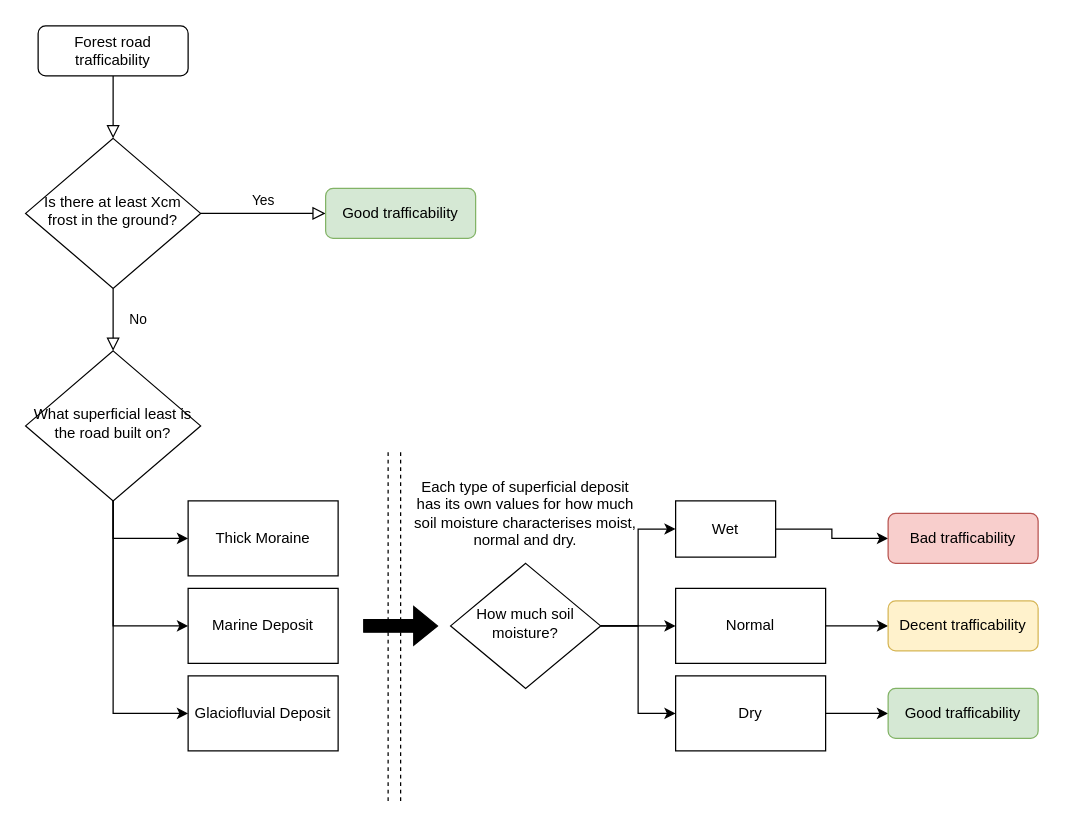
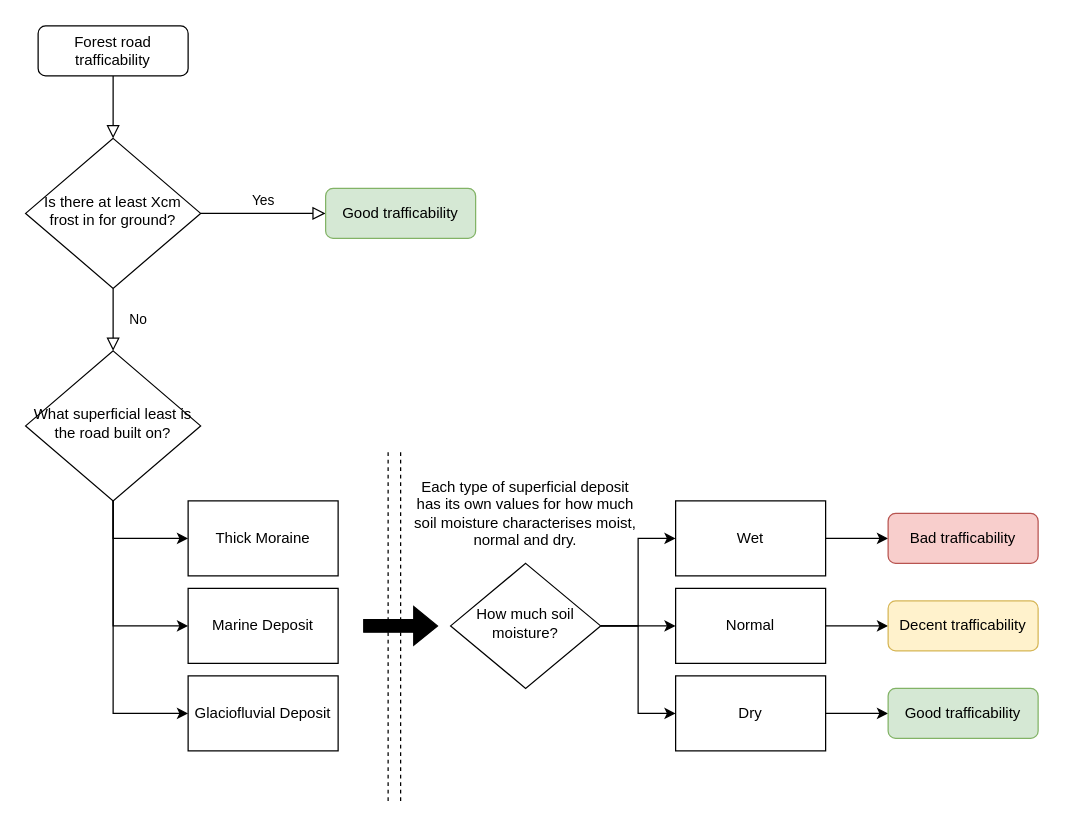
node "Is there at least Xcm frost in the ground?": label "Is there at least Xcm frost in the ground?" -> "Is there at least Xcm frost in for ground?"
node "Wet": size 100x56 -> 150x75
